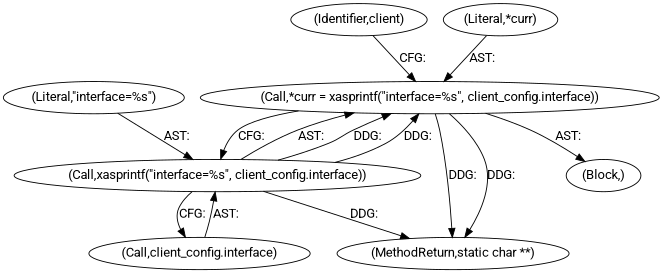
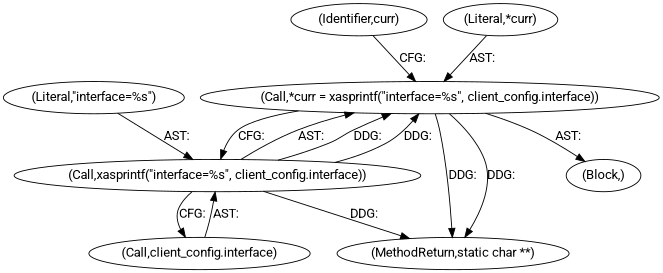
node "(Identifier,client)": label "(Identifier,client)" -> "(Identifier,curr)"
